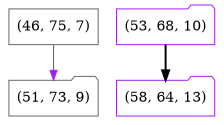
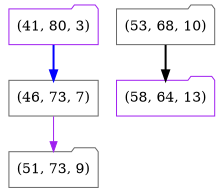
node "(41, 80, 3)": added
node "(46, 75, 7)": label "(46, 75, 7)" -> "(46, 73, 7)"
node "(53, 68, 10)": color purple -> gray40
